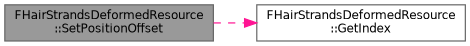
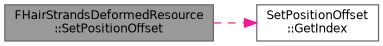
node "FHairStrandsDeformedResource ::GetIndex": label "FHairStrandsDeformedResource ::GetIndex" -> "SetPositionOffset ::GetIndex"
